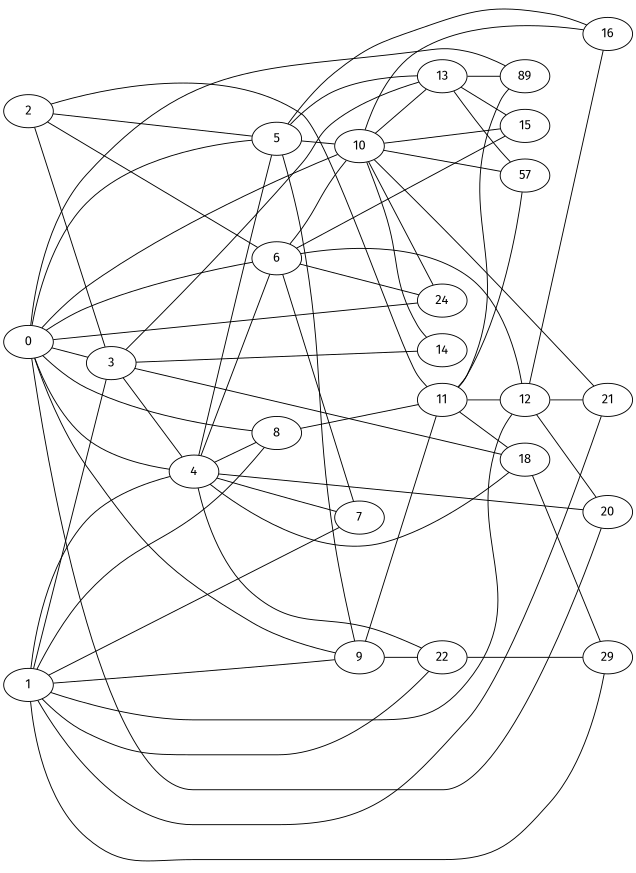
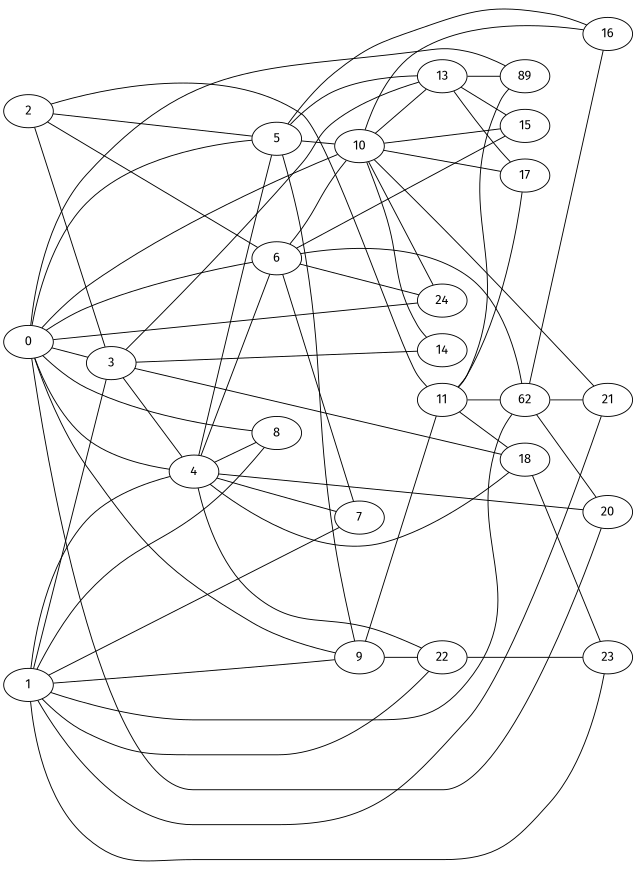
node "57": label "57" -> "17"
node "12": label "12" -> "62"
edge "11" -- "8": removed
node "29": label "29" -> "23"
